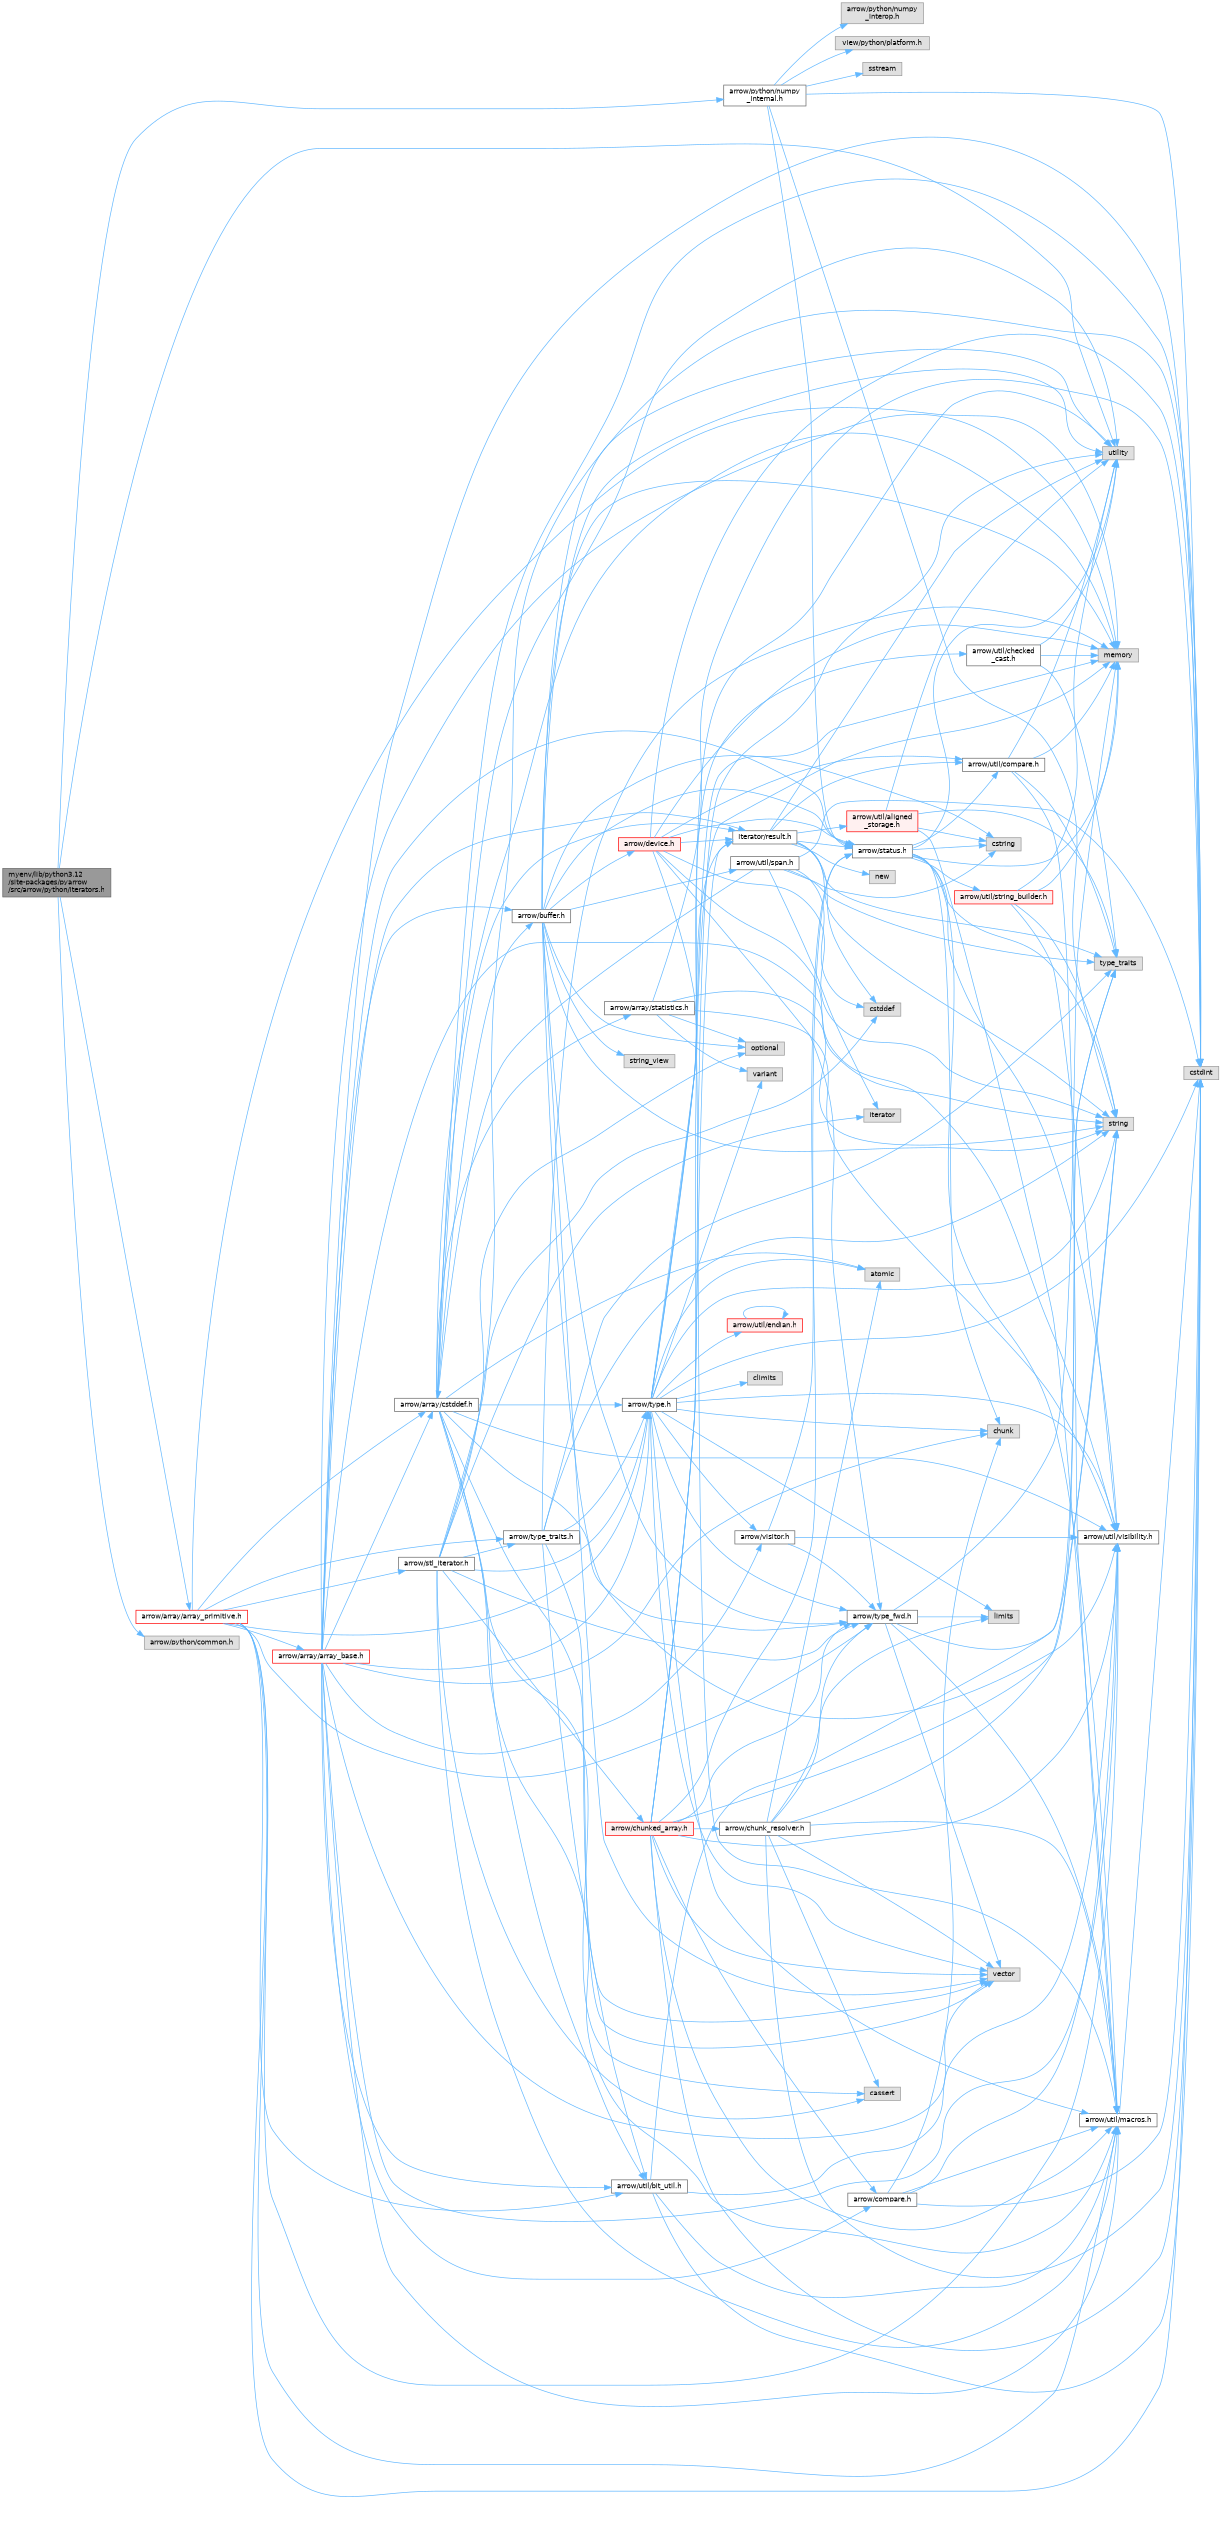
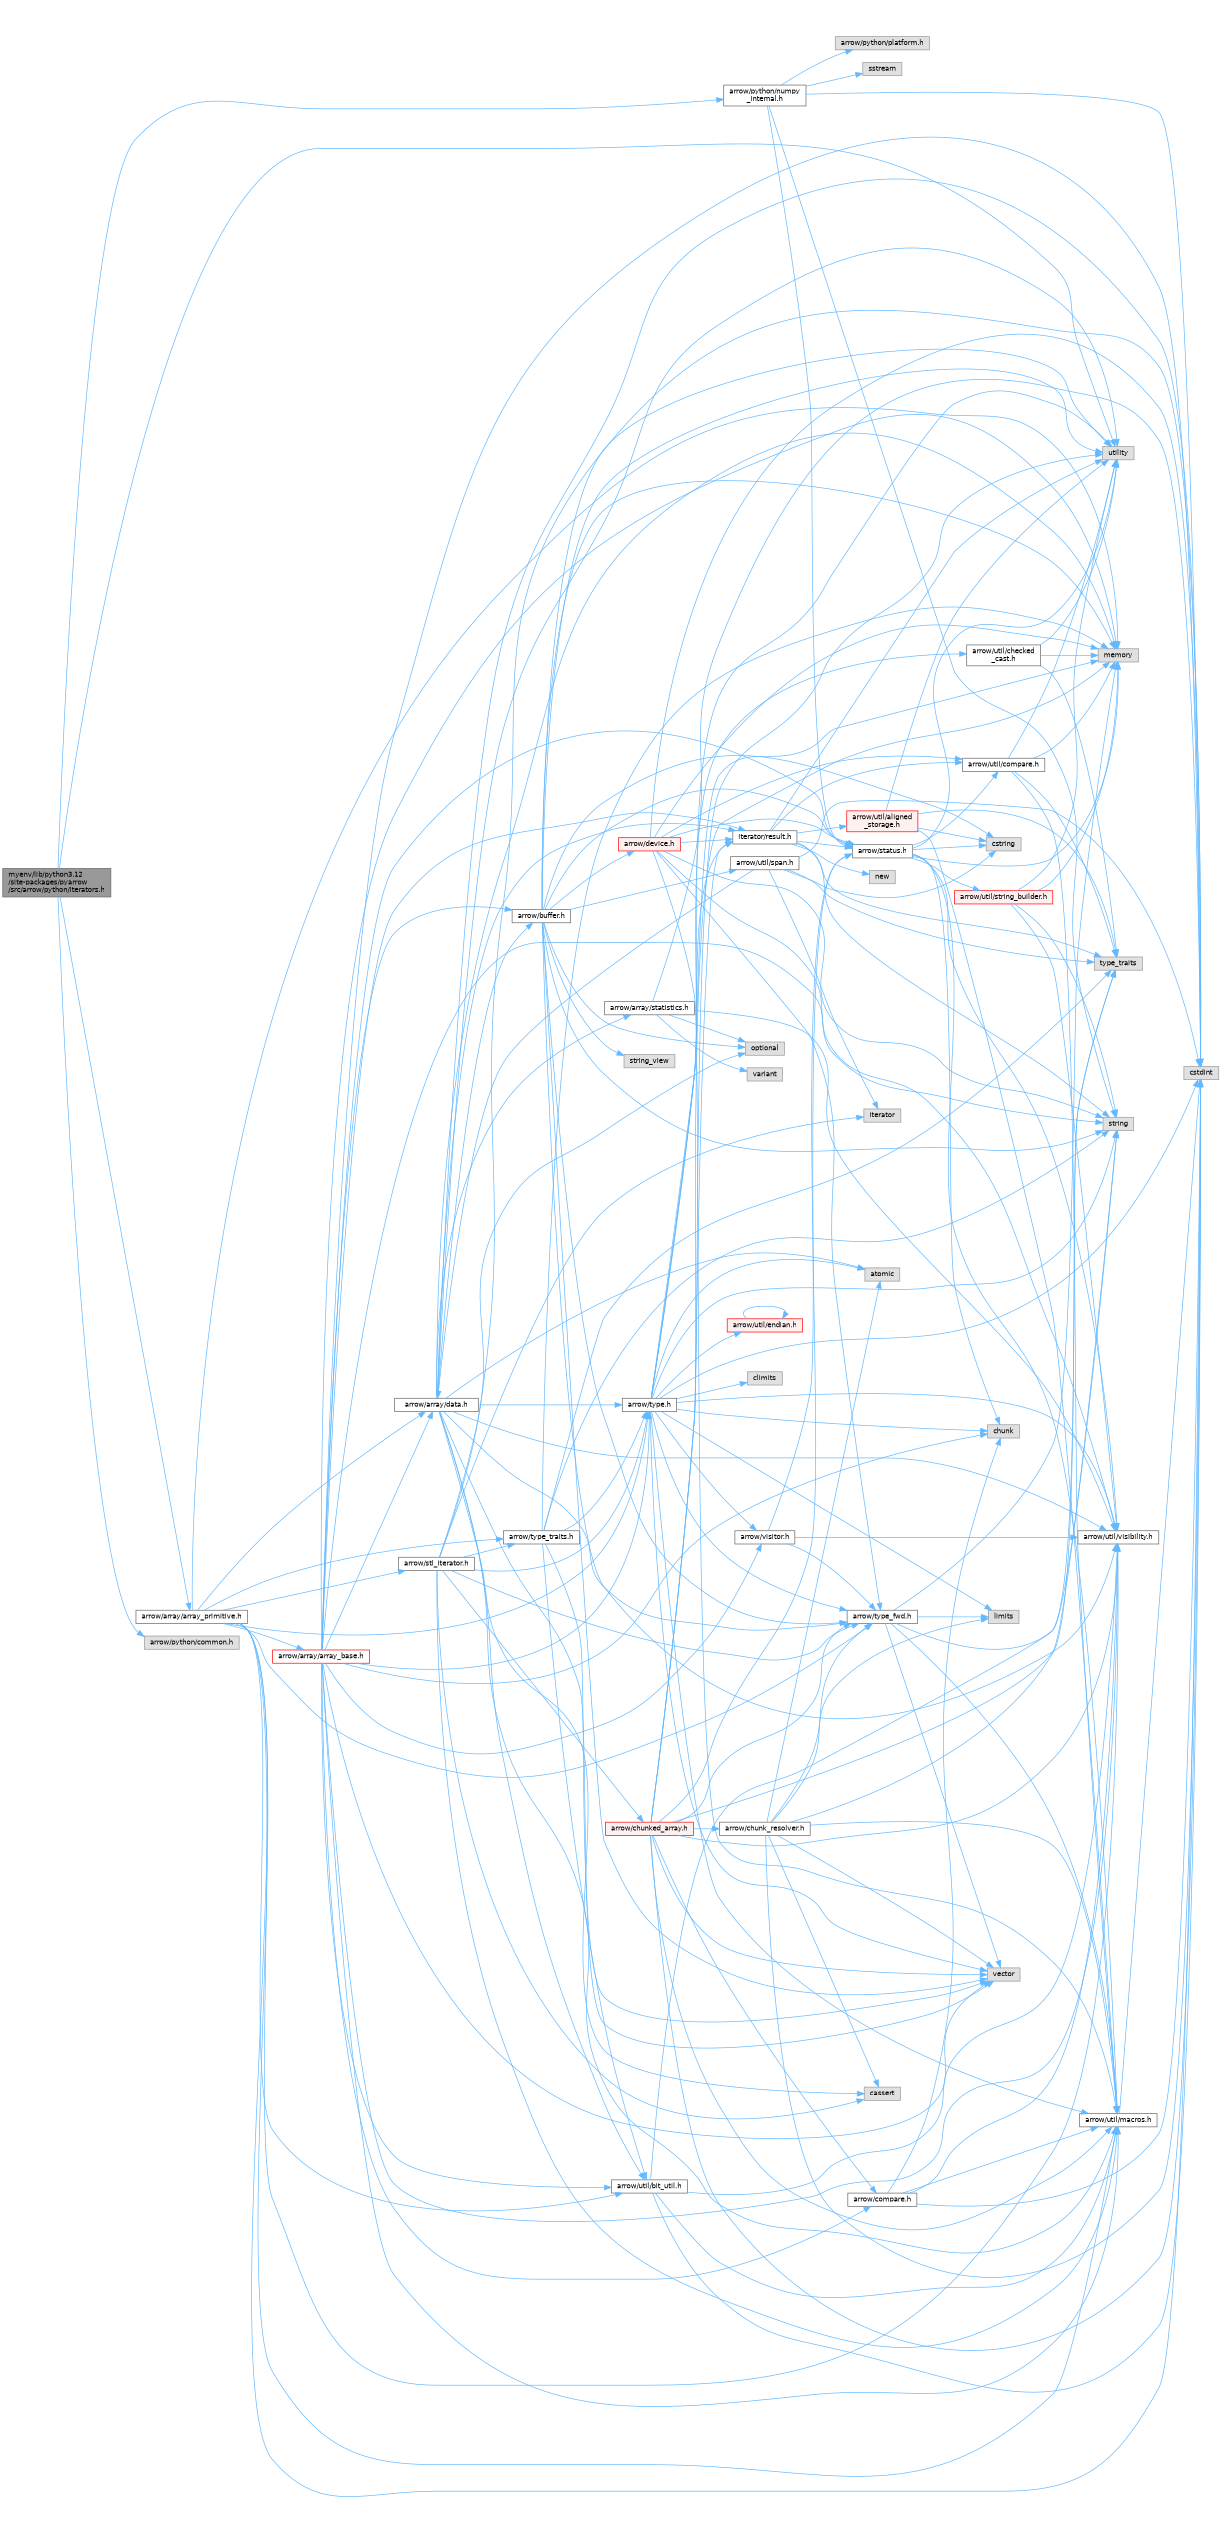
node "arrow/python/numpy _interop.h": removed
node "view/python/platform.h": label "view/python/platform.h" -> "arrow/python/platform.h"
edge "arrow/status.h" -> "string": removed
node "cstddef": removed
edge "arrow/array/statistics.h" -> "string": removed
edge "arrow/type.h" -> "variant": removed
node "arrow/array/cstddef.h": label "arrow/array/cstddef.h" -> "arrow/array/data.h"
node "arrow/array/array_primitive.h": color red -> grey40
